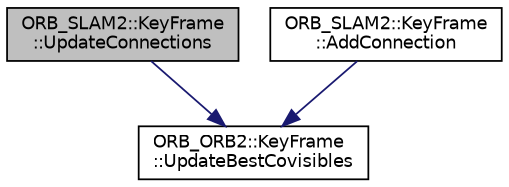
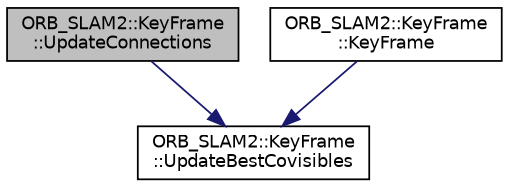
node "ORB_SLAM2::KeyFrame ::AddConnection": label "ORB_SLAM2::KeyFrame ::AddConnection" -> "ORB_SLAM2::KeyFrame ::KeyFrame"
node "ORB_ORB2::KeyFrame ::UpdateBestCovisibles": label "ORB_ORB2::KeyFrame ::UpdateBestCovisibles" -> "ORB_SLAM2::KeyFrame ::UpdateBestCovisibles"
